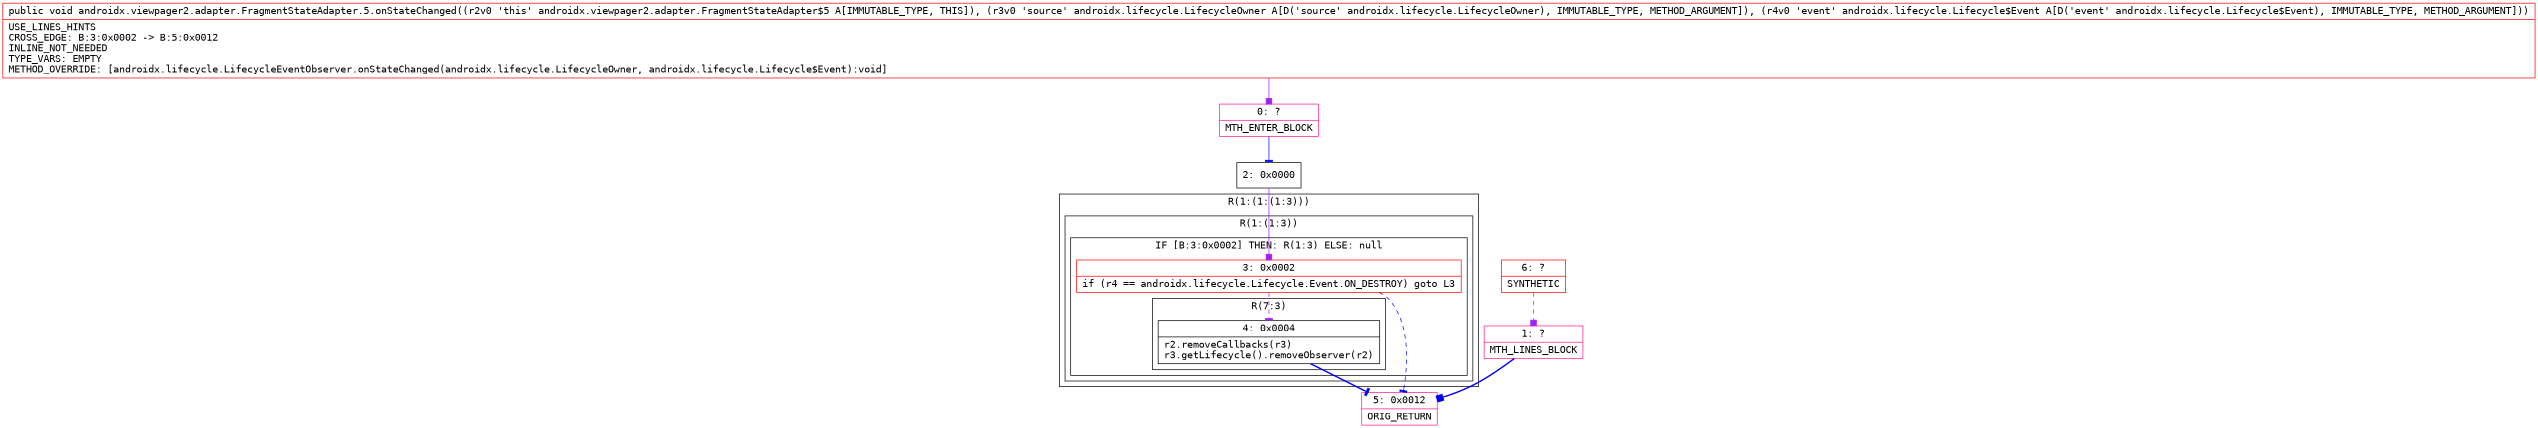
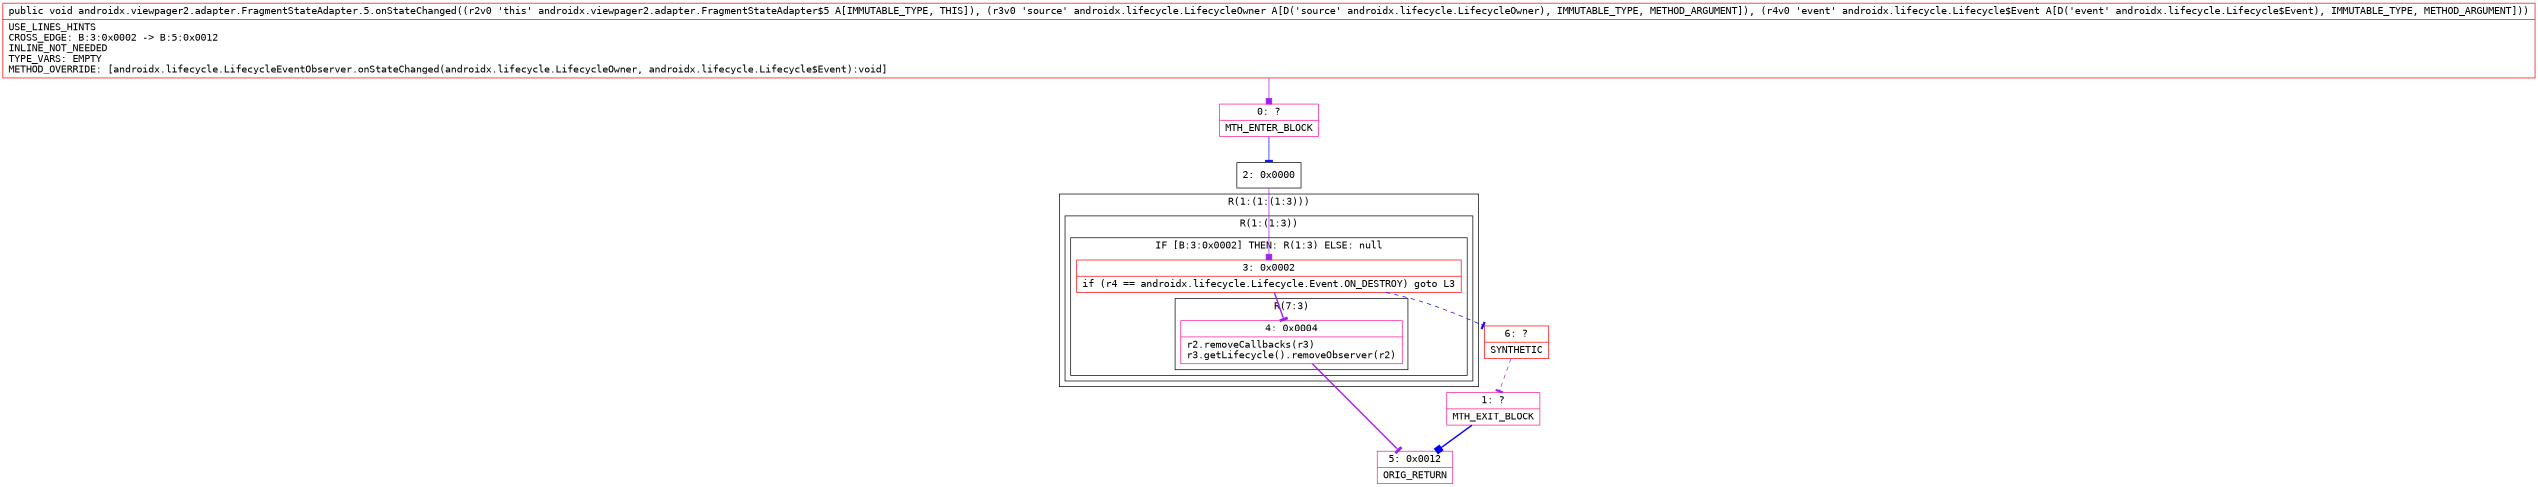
edge "3: 0x0002" -> "4: 0x0004": style dashed -> bold
edge "6: ?" -> "1: ?": arrowhead box -> tee
edge "3: 0x0002" -> "5: 0x0012": now "3: 0x0002" -> "6: ?"
node "4: 0x0004": color black -> deeppink
node "1: ?": text "MTH_LINES_BLOCK" -> "MTH_EXIT_BLOCK"
edge "4: 0x0004" -> "5: 0x0012": color blue -> purple
